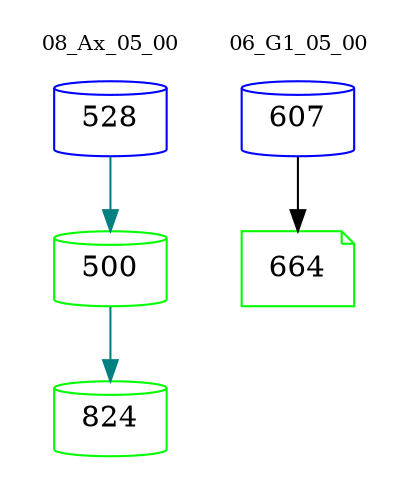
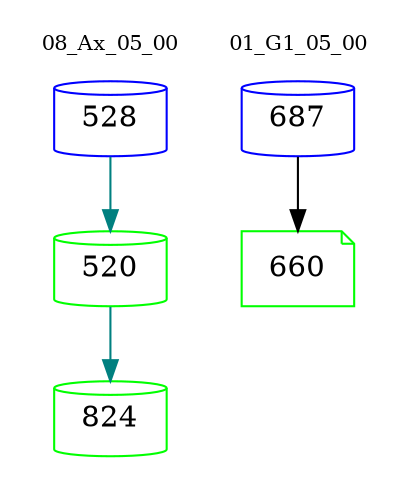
cluster "06_G1_05_00": label "06_G1_05_00" -> "01_G1_05_00"
node "607": label "607" -> "687"
node "500": label "500" -> "520"
node "664": label "664" -> "660"
